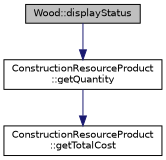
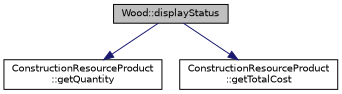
edge "ConstructionResourceProduct ::getQuantity" -> "ConstructionResourceProduct ::getTotalCost": now "Wood::displayStatus" -> "ConstructionResourceProduct ::getTotalCost"
